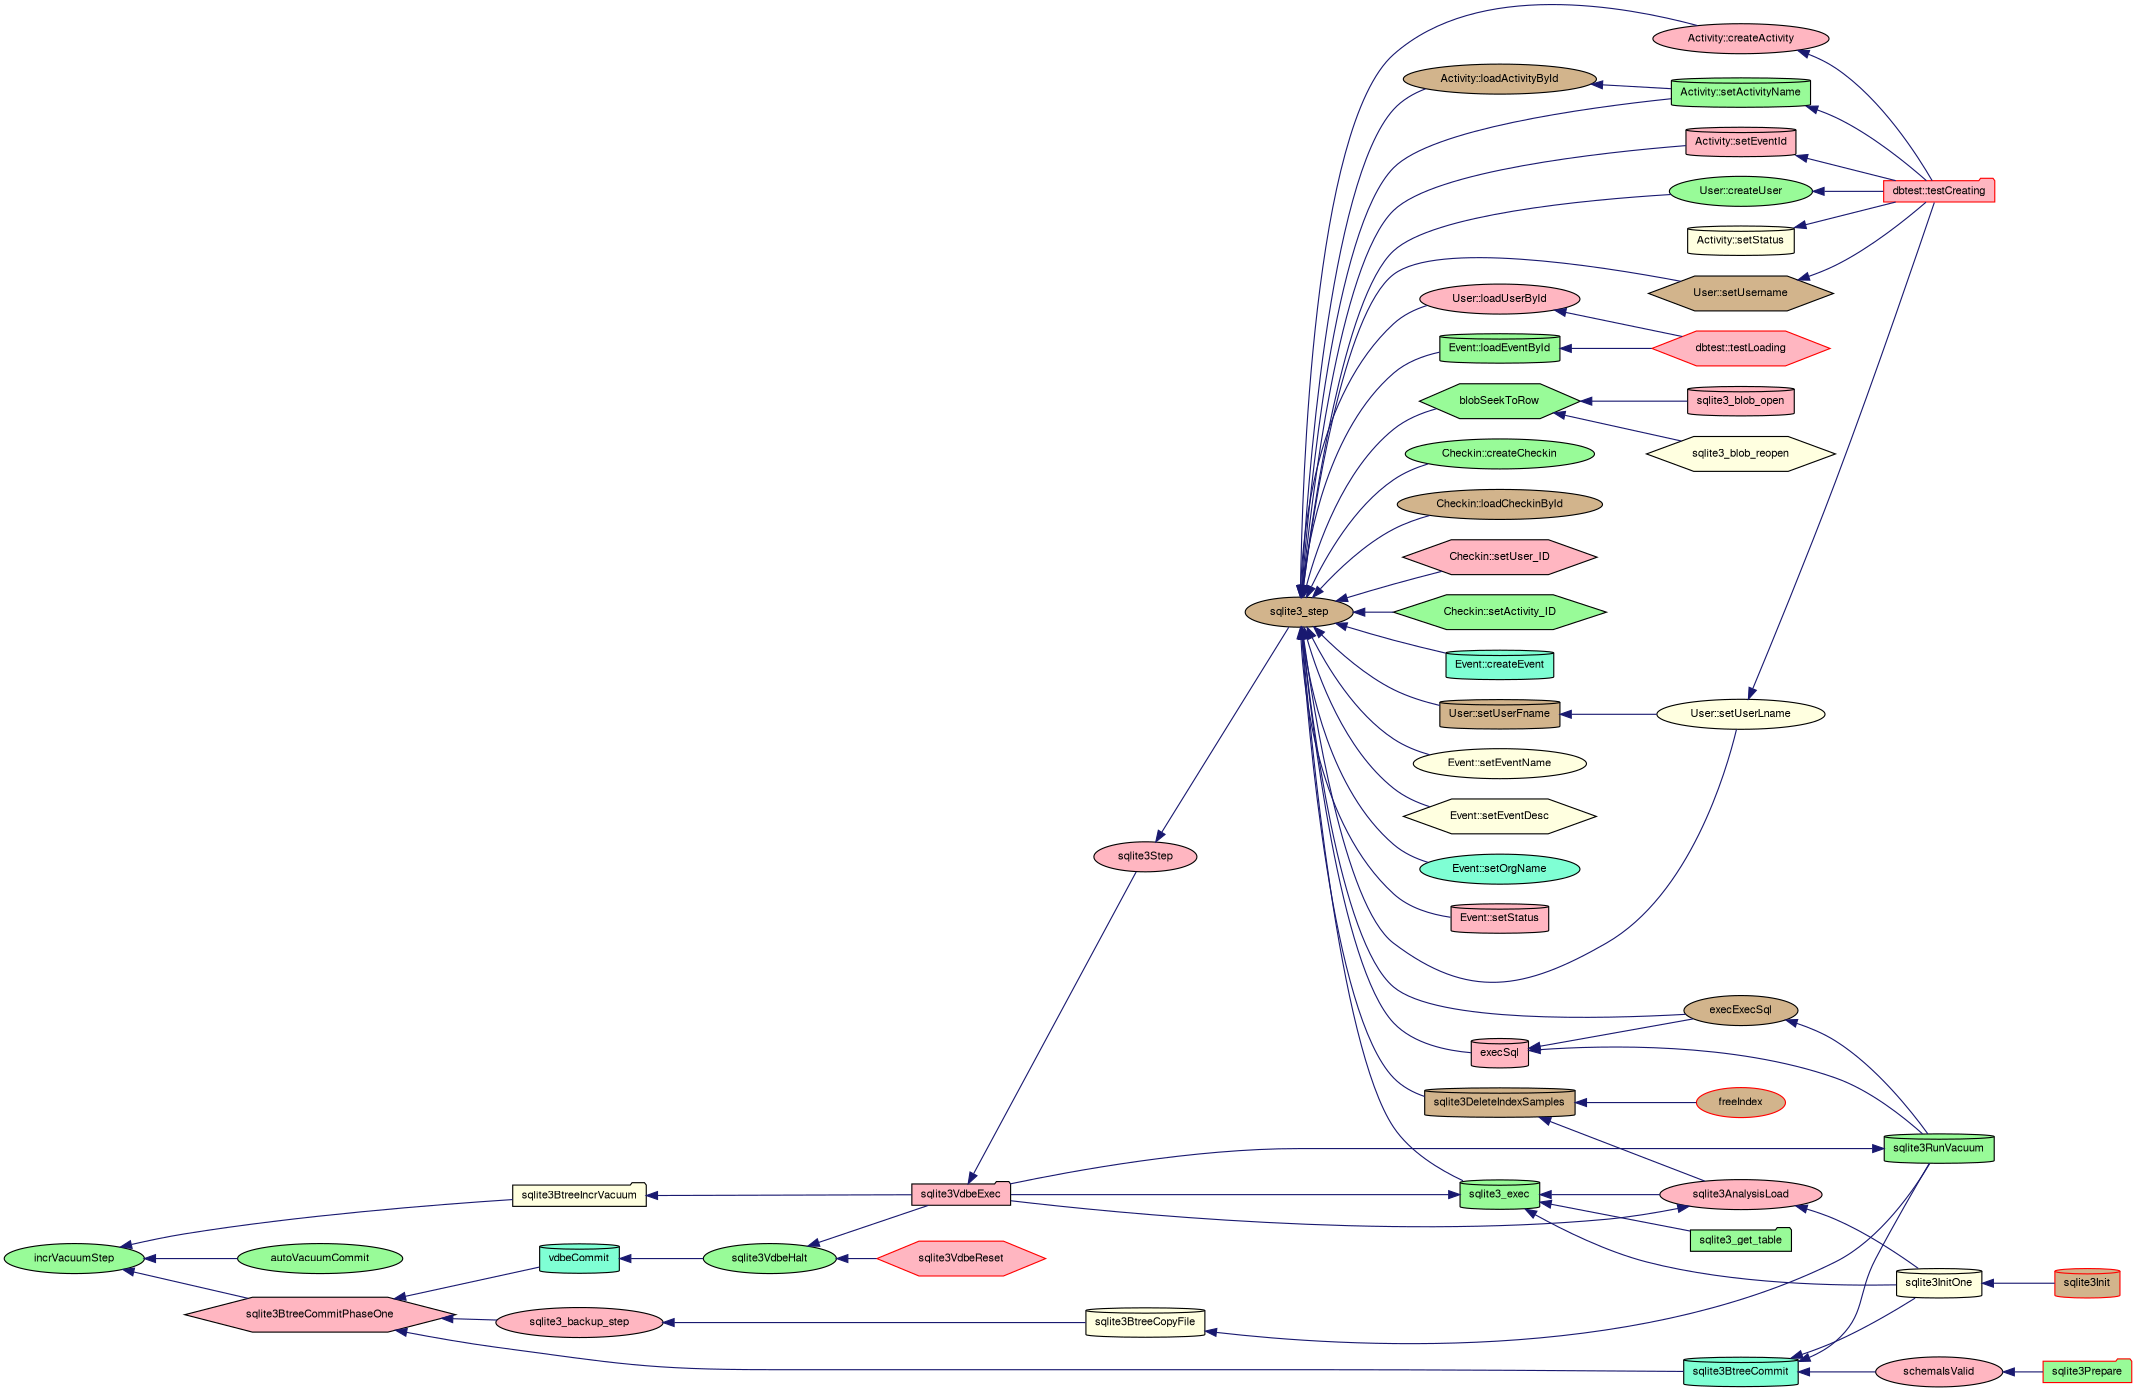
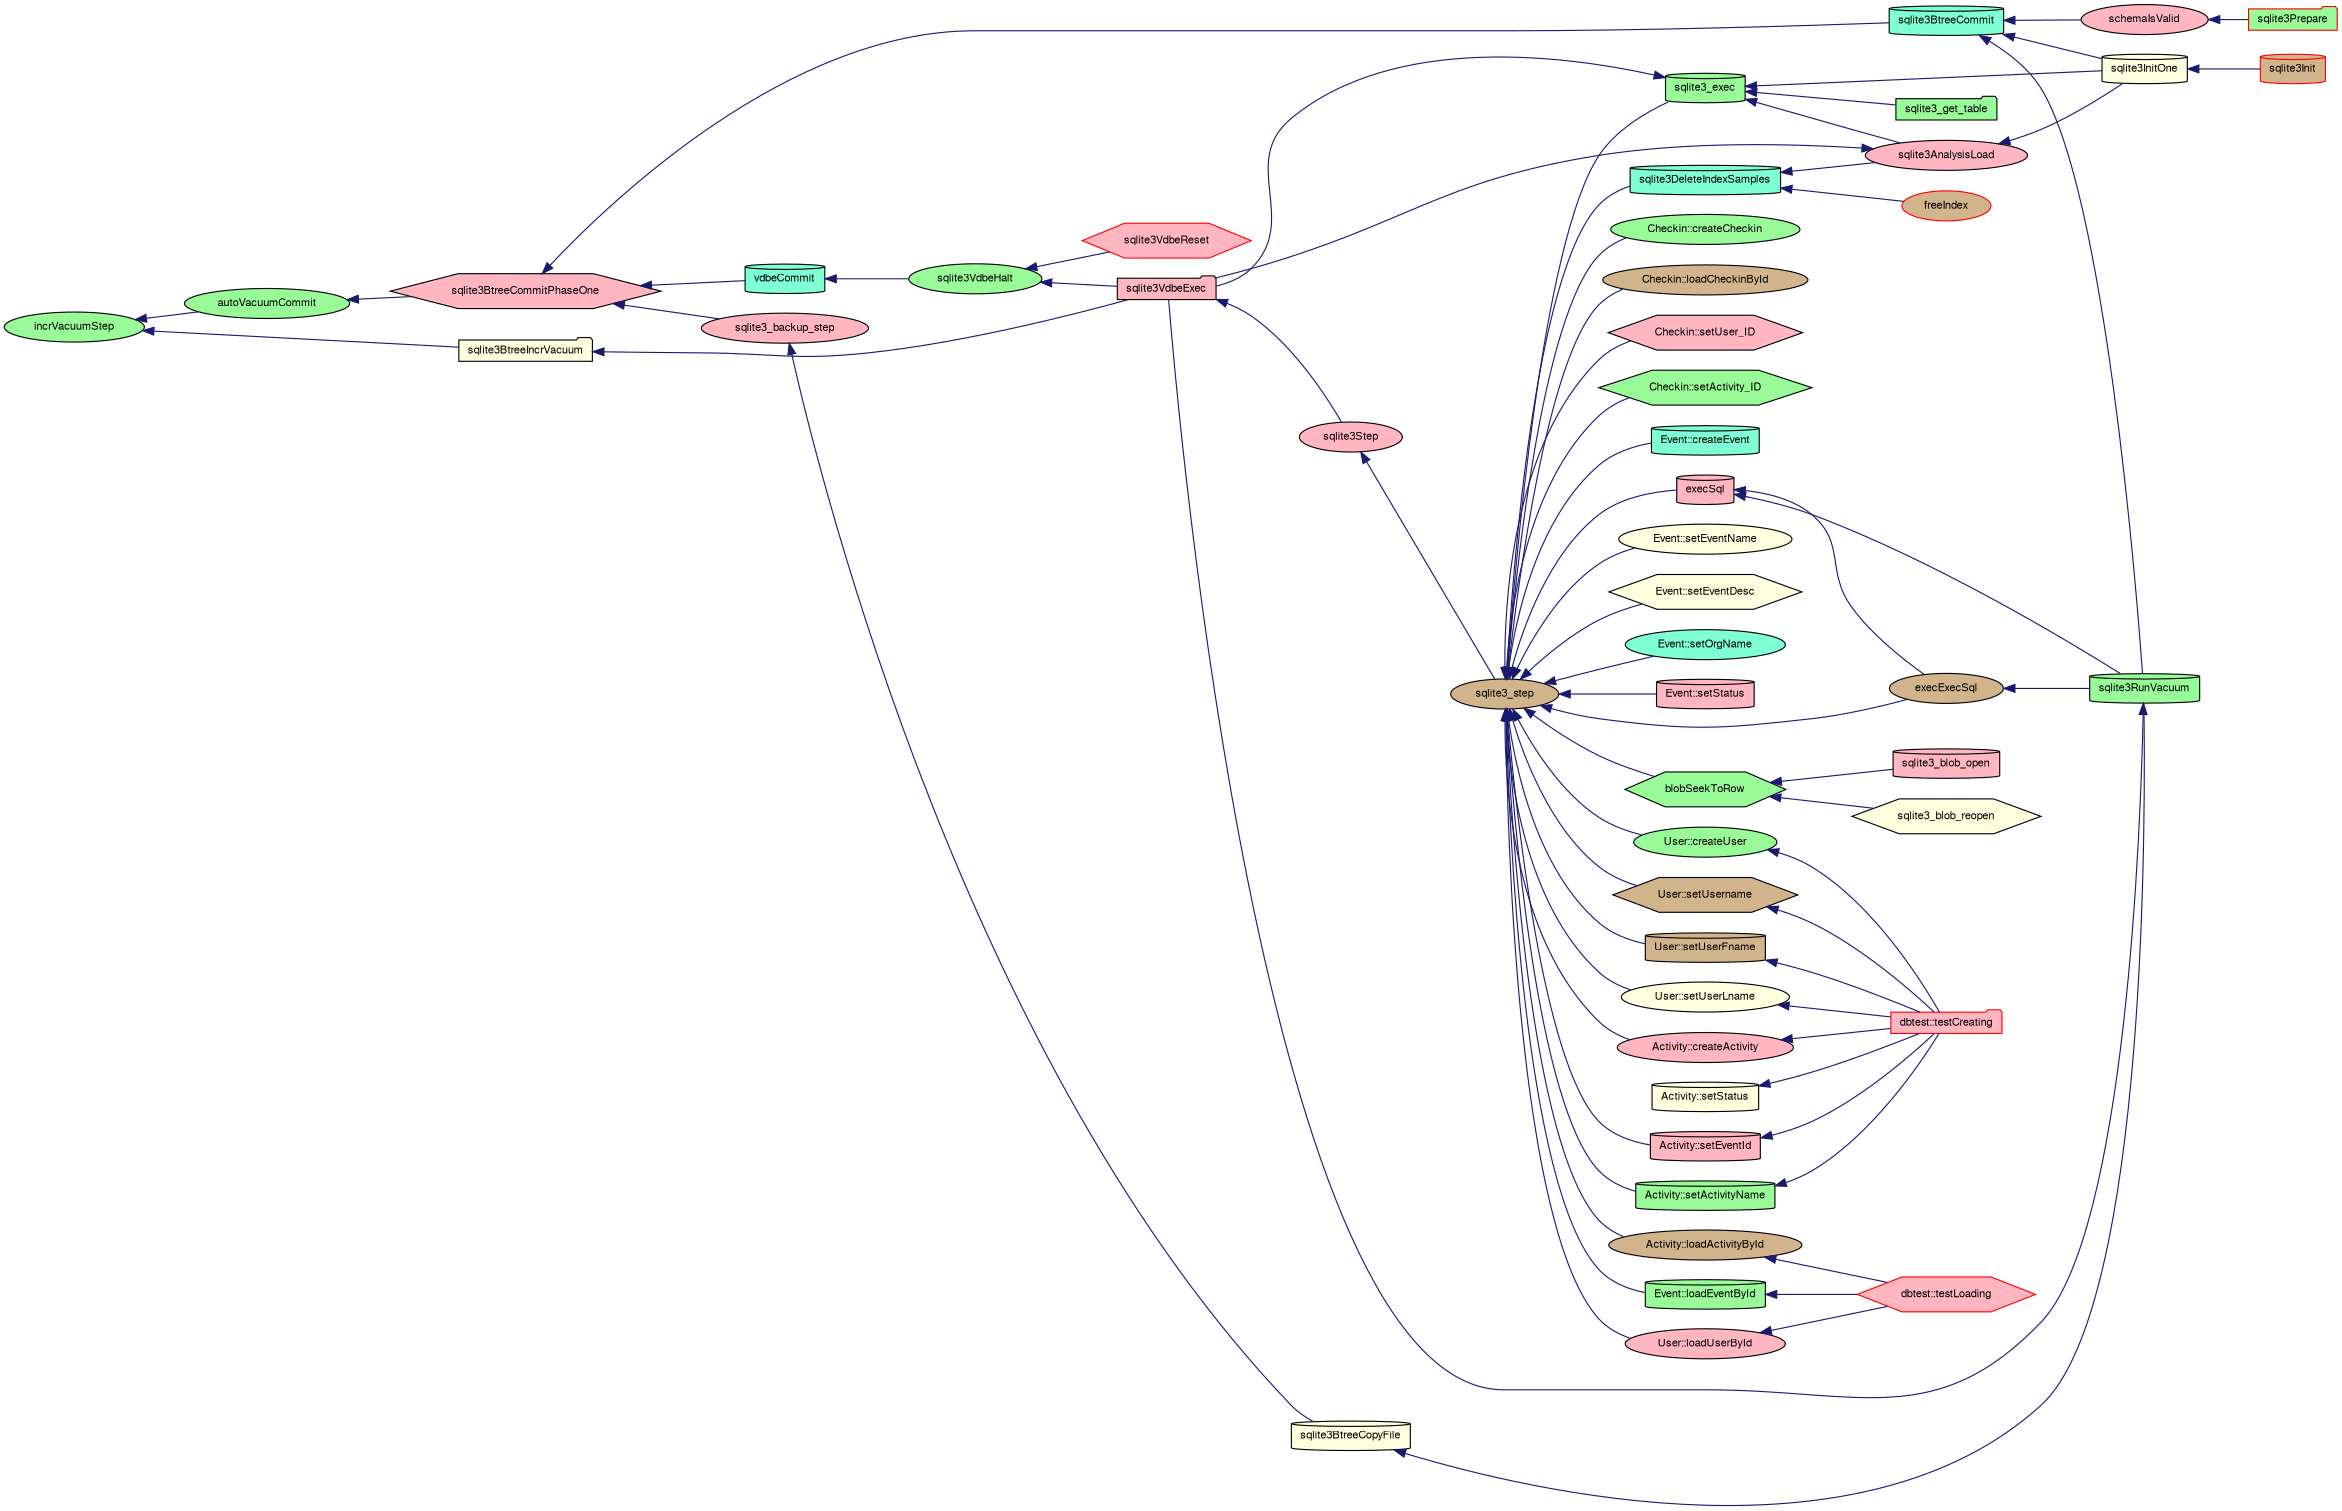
edge "Activity::setActivityName" -> "Activity::loadActivityById": now "dbtest::testLoading" -> "Activity::loadActivityById"
edge "User::setUserLname" -> "User::setUserFname": now "dbtest::testCreating" -> "User::setUserFname"
node "sqlite3DeleteIndexSamples": fillcolor tan -> aquamarine
edge "sqlite3BtreeCommitPhaseOne" -> "incrVacuumStep": now "sqlite3BtreeCommitPhaseOne" -> "autoVacuumCommit"
